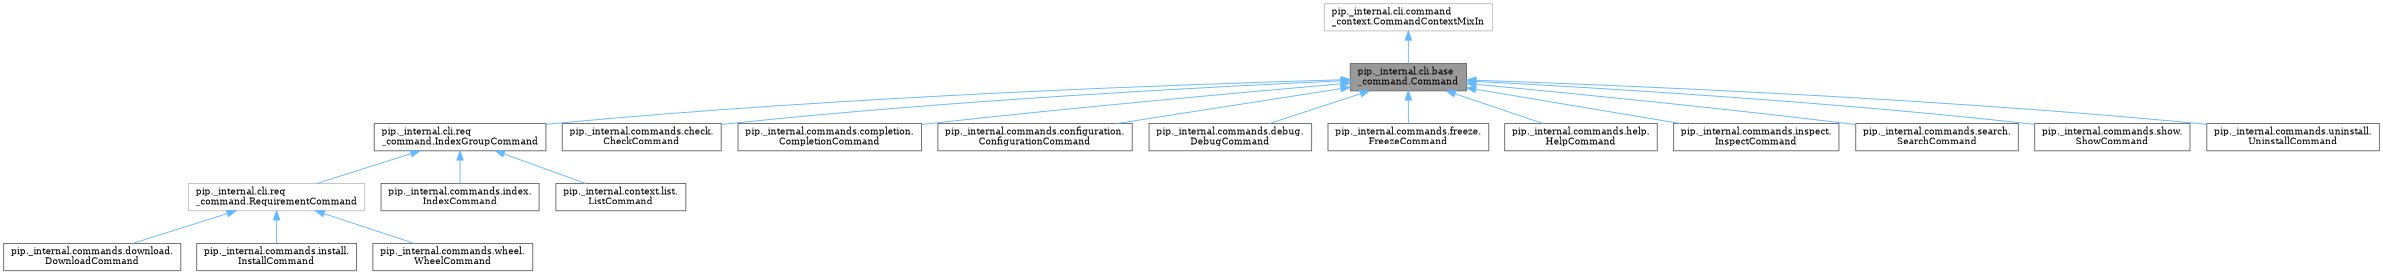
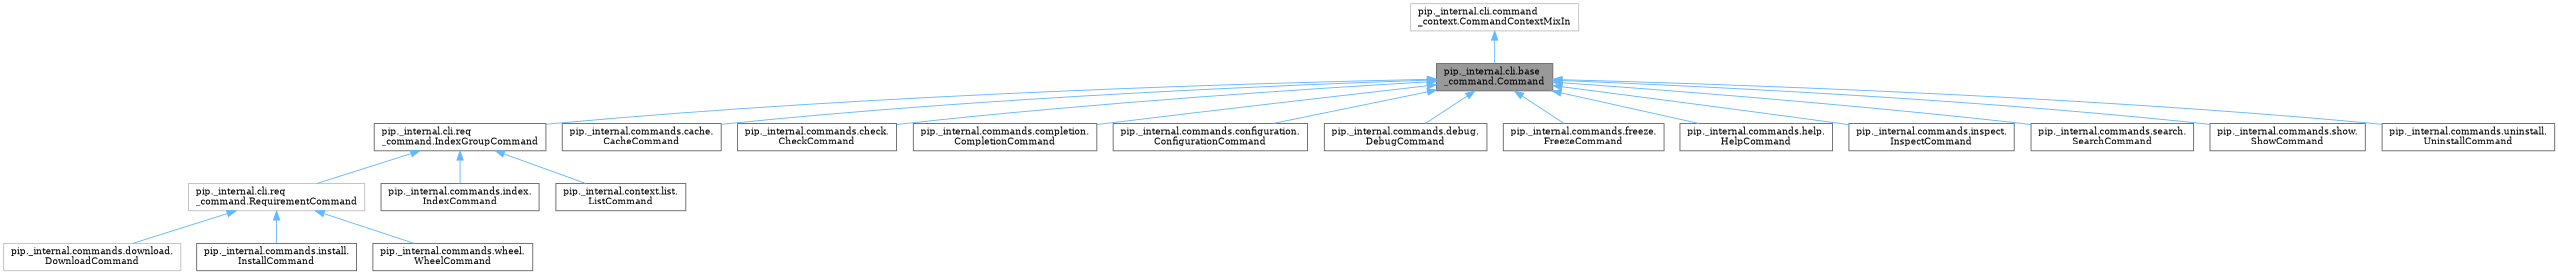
node "pip._internal.commands.cache. CacheCommand": added
node "pip._internal.commands.download. DownloadCommand": color gray40 -> grey75
